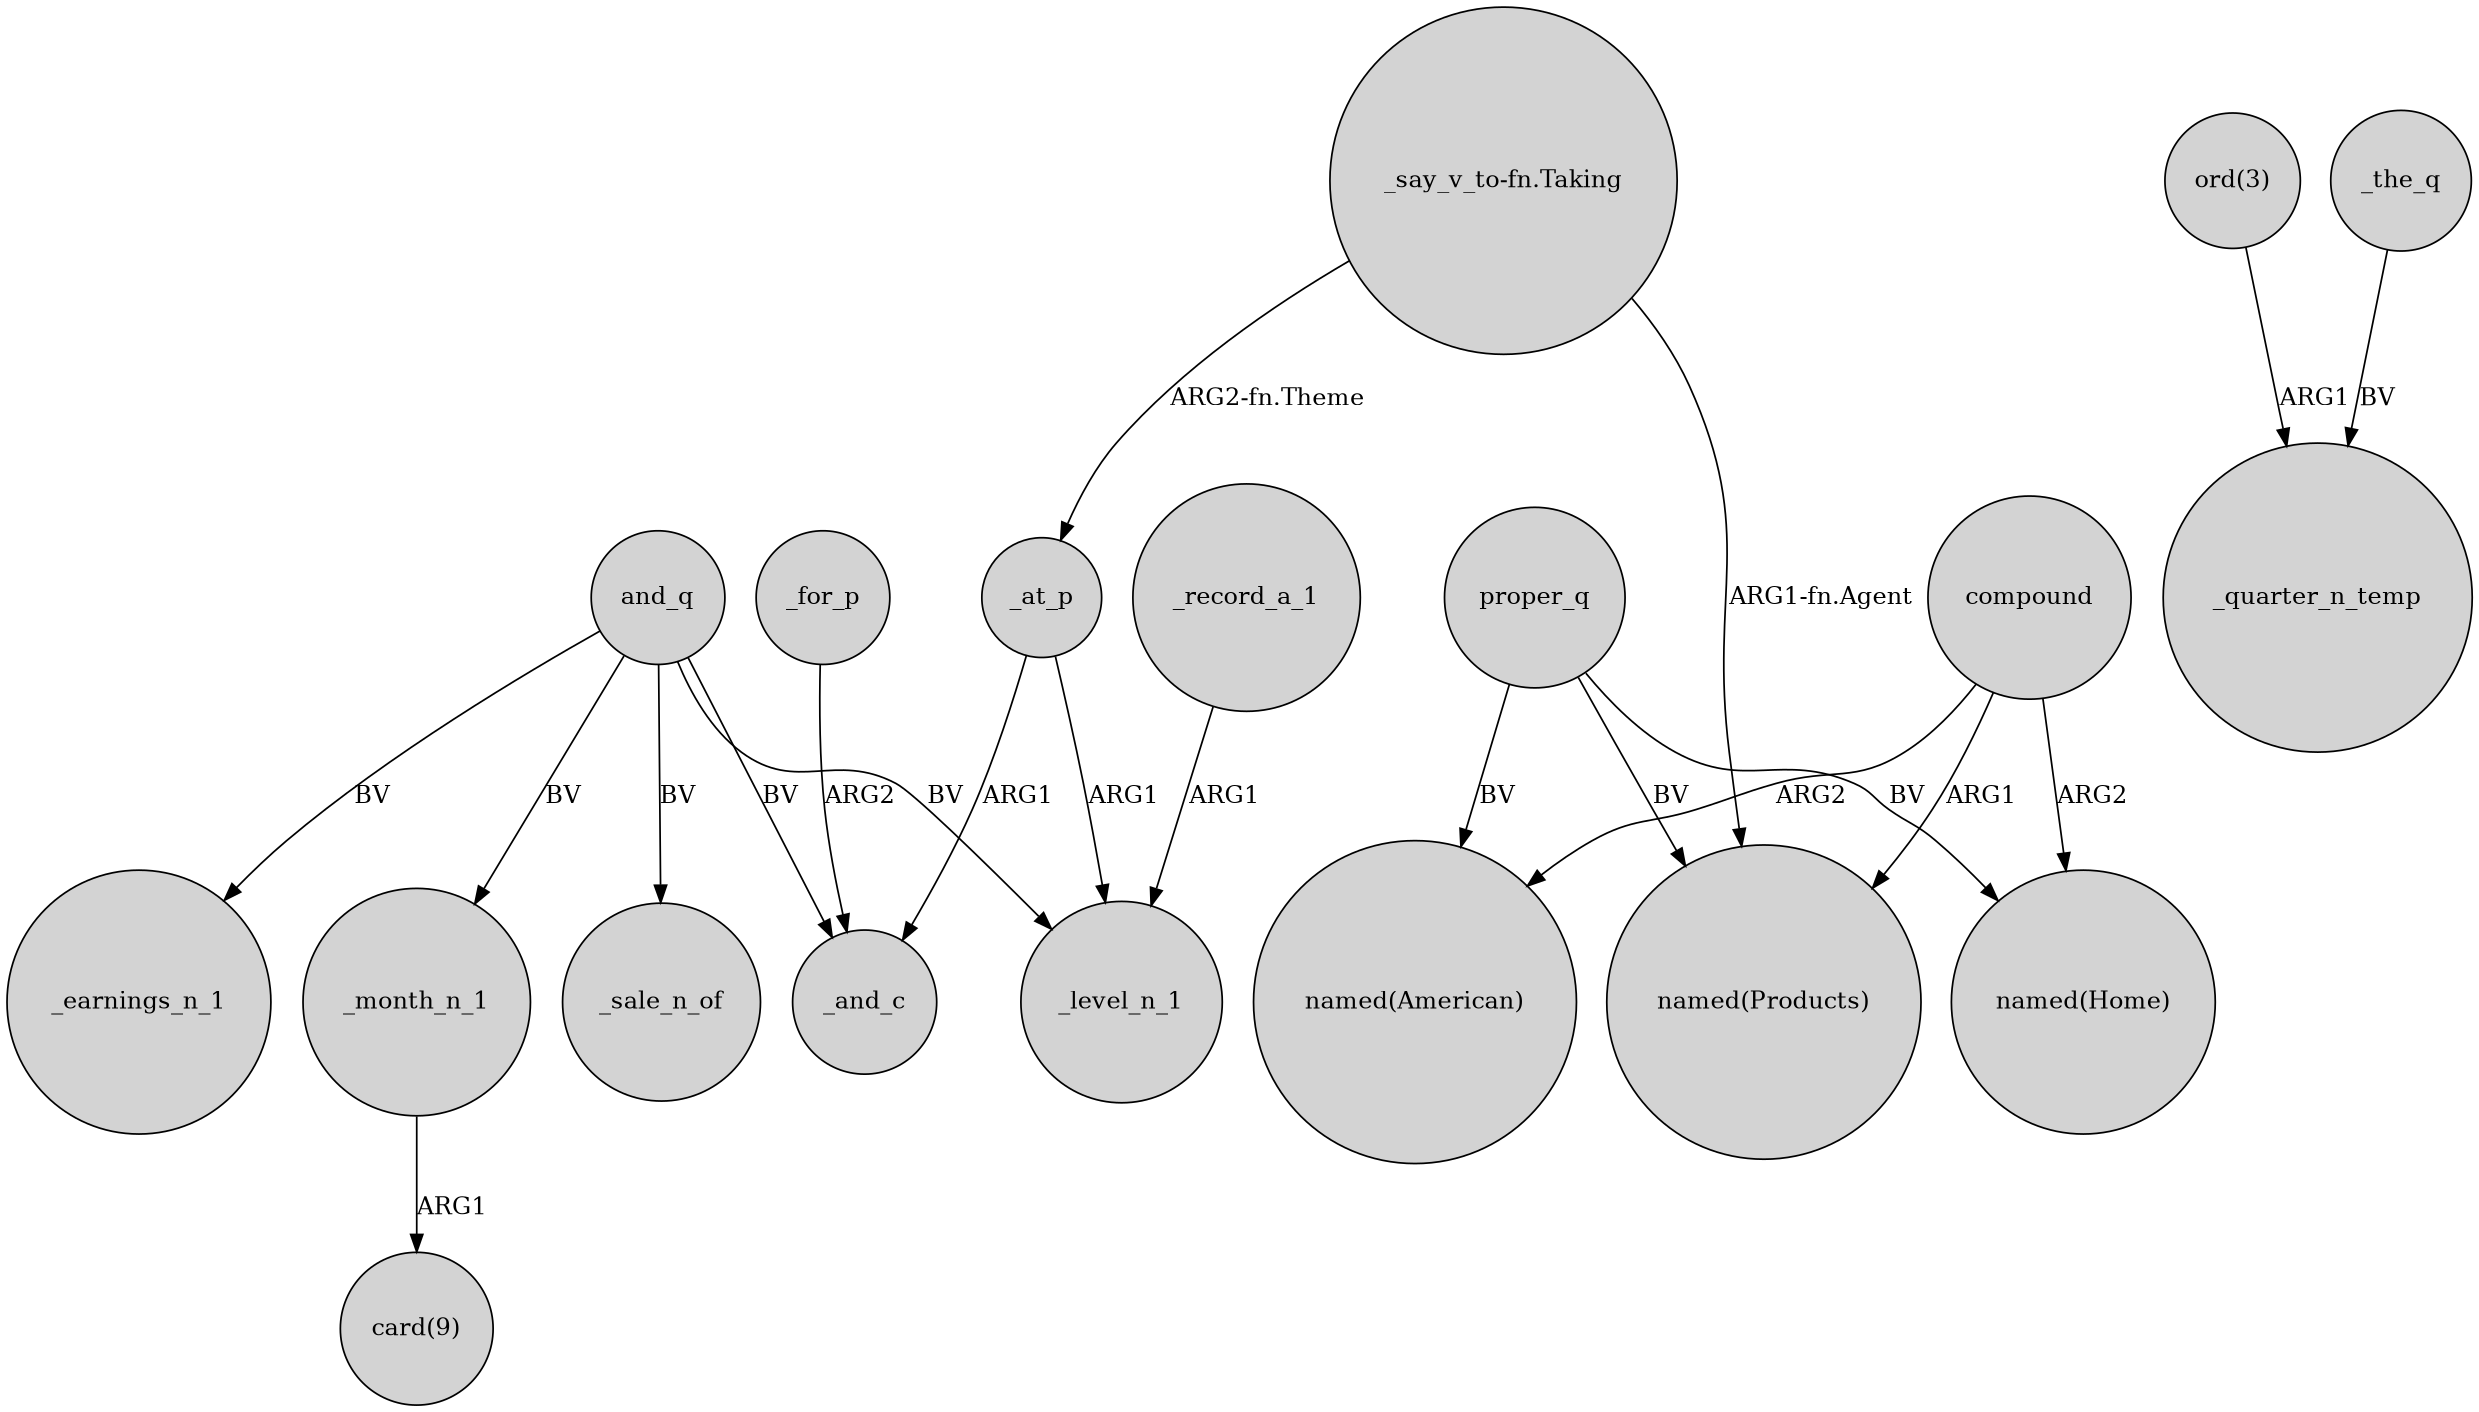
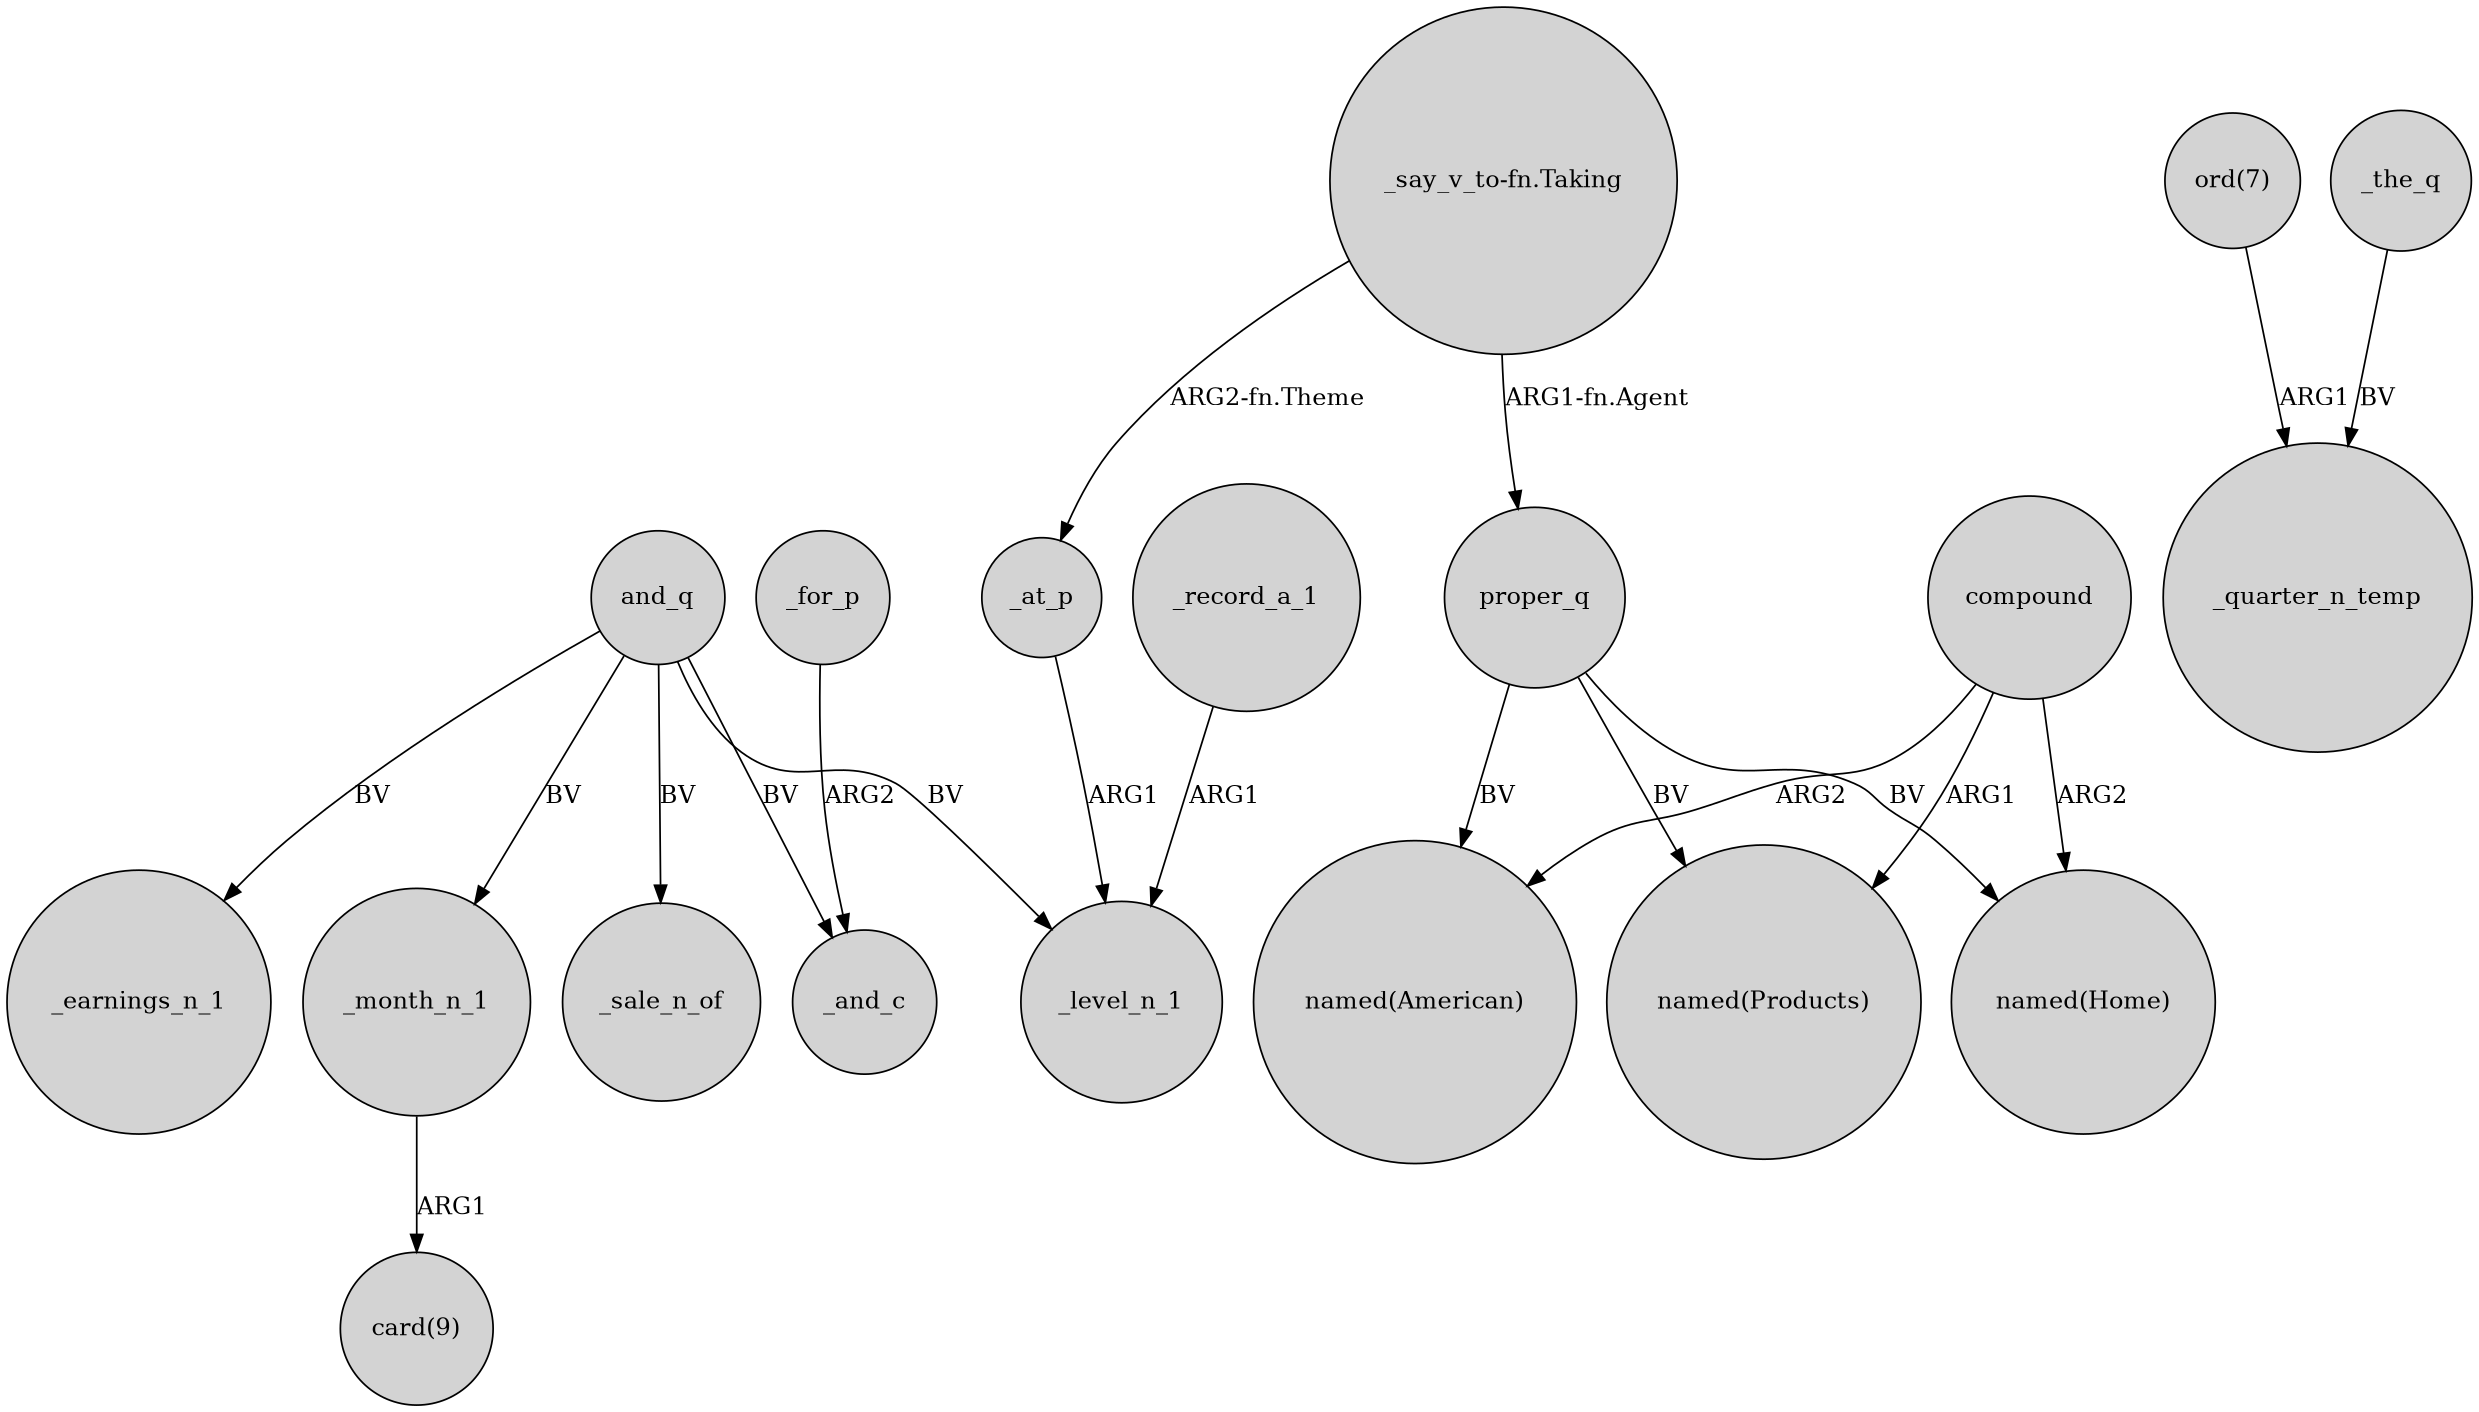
node "ord(3)": label "ord(3)" -> "ord(7)"
edge "_say_v_to-fn.Taking" -> "named(Products)": now "_say_v_to-fn.Taking" -> "proper_q"
edge "_at_p" -> "_and_c": removed, label "ARG1"
